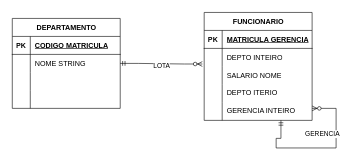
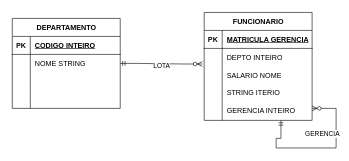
node "CODIGO MATRICULA": label "CODIGO MATRICULA" -> "CODIGO INTEIRO"
node "DEPTO ITERIO": label "DEPTO ITERIO" -> "STRING ITERIO"
